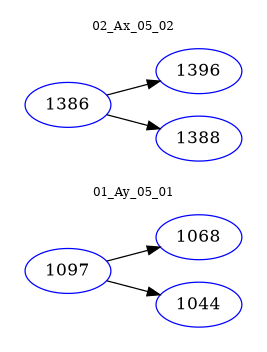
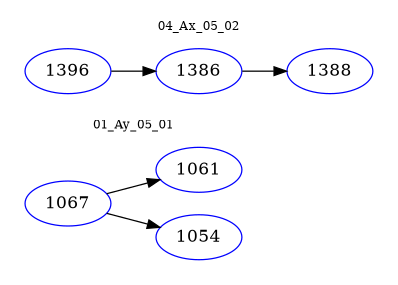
cluster "02_Ax_05_02": label "02_Ax_05_02" -> "04_Ax_05_02"
edge "1386" -> "1396": reversed
node "1068": label "1068" -> "1061"
node "1097": label "1097" -> "1067"
node "1044": label "1044" -> "1054"
